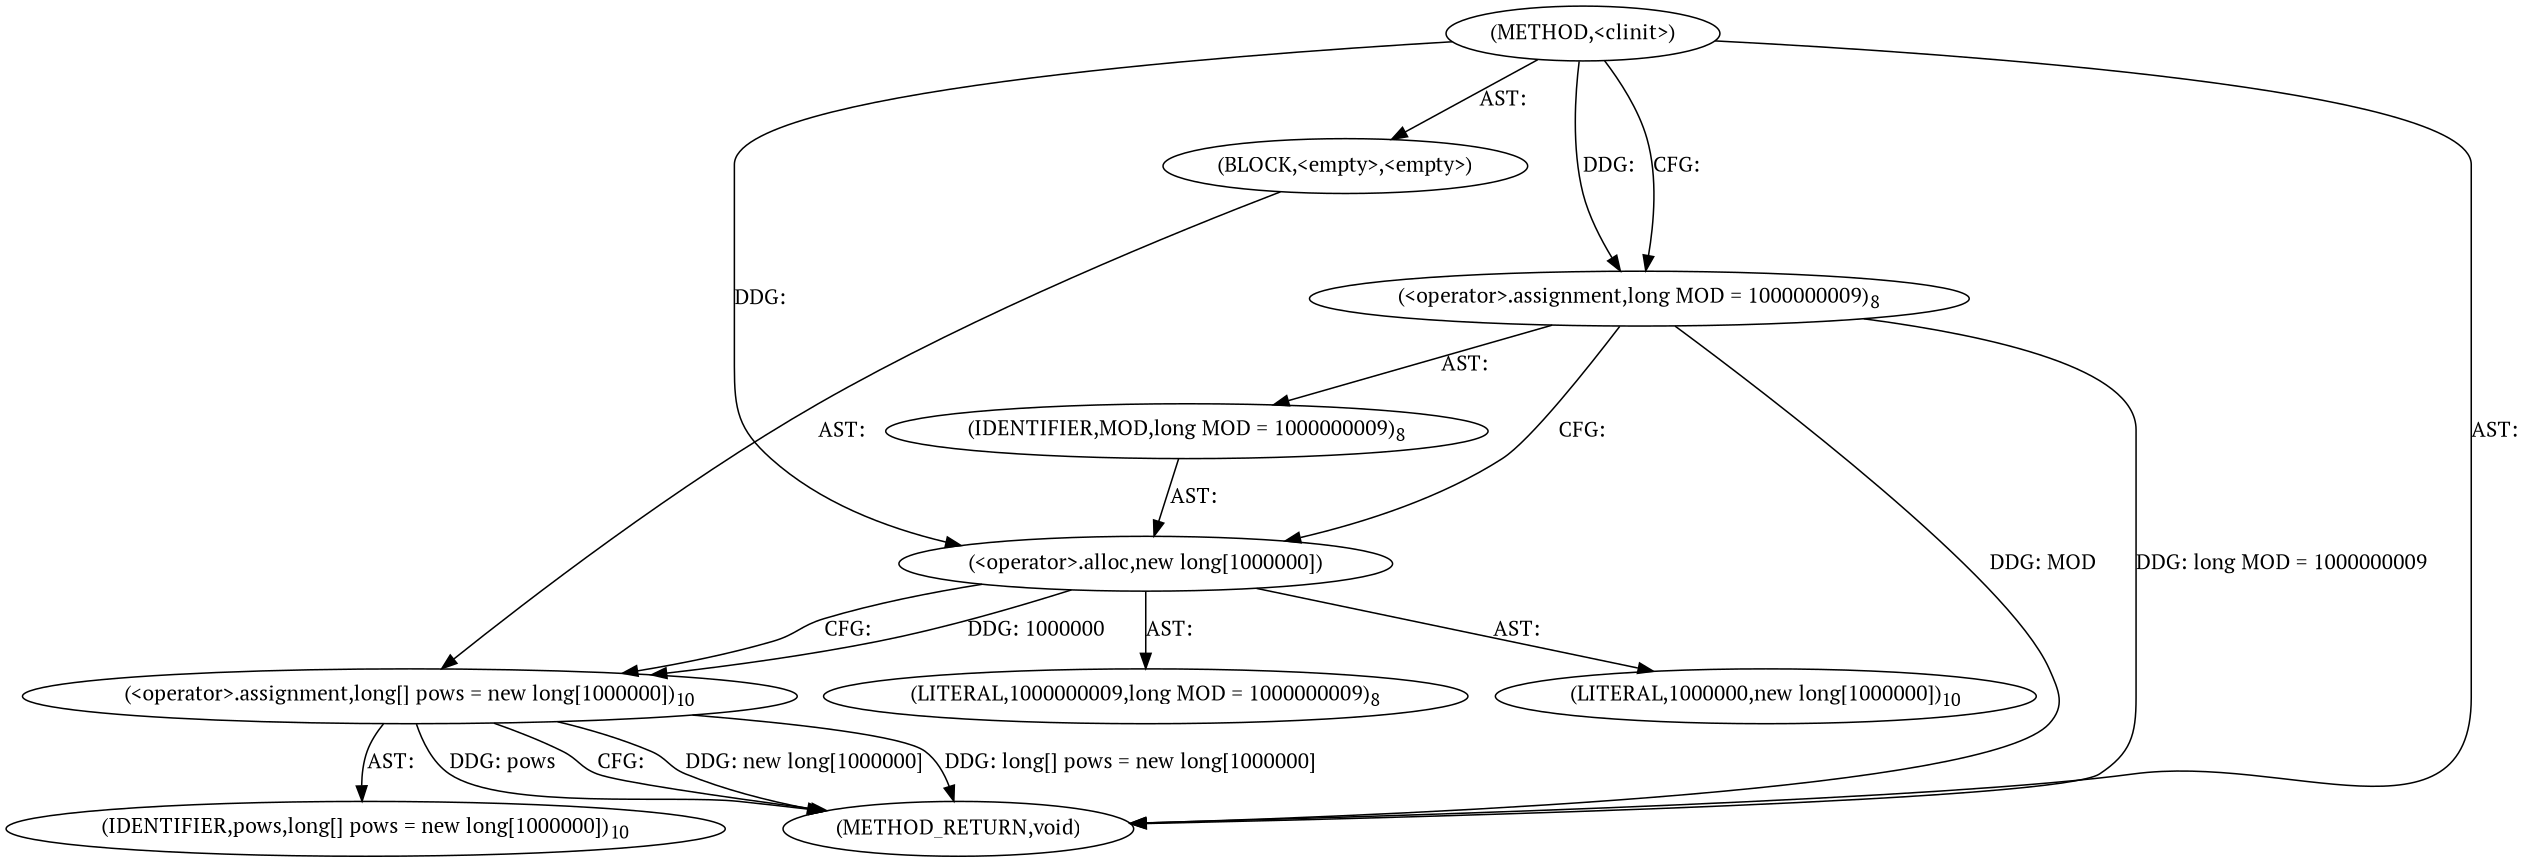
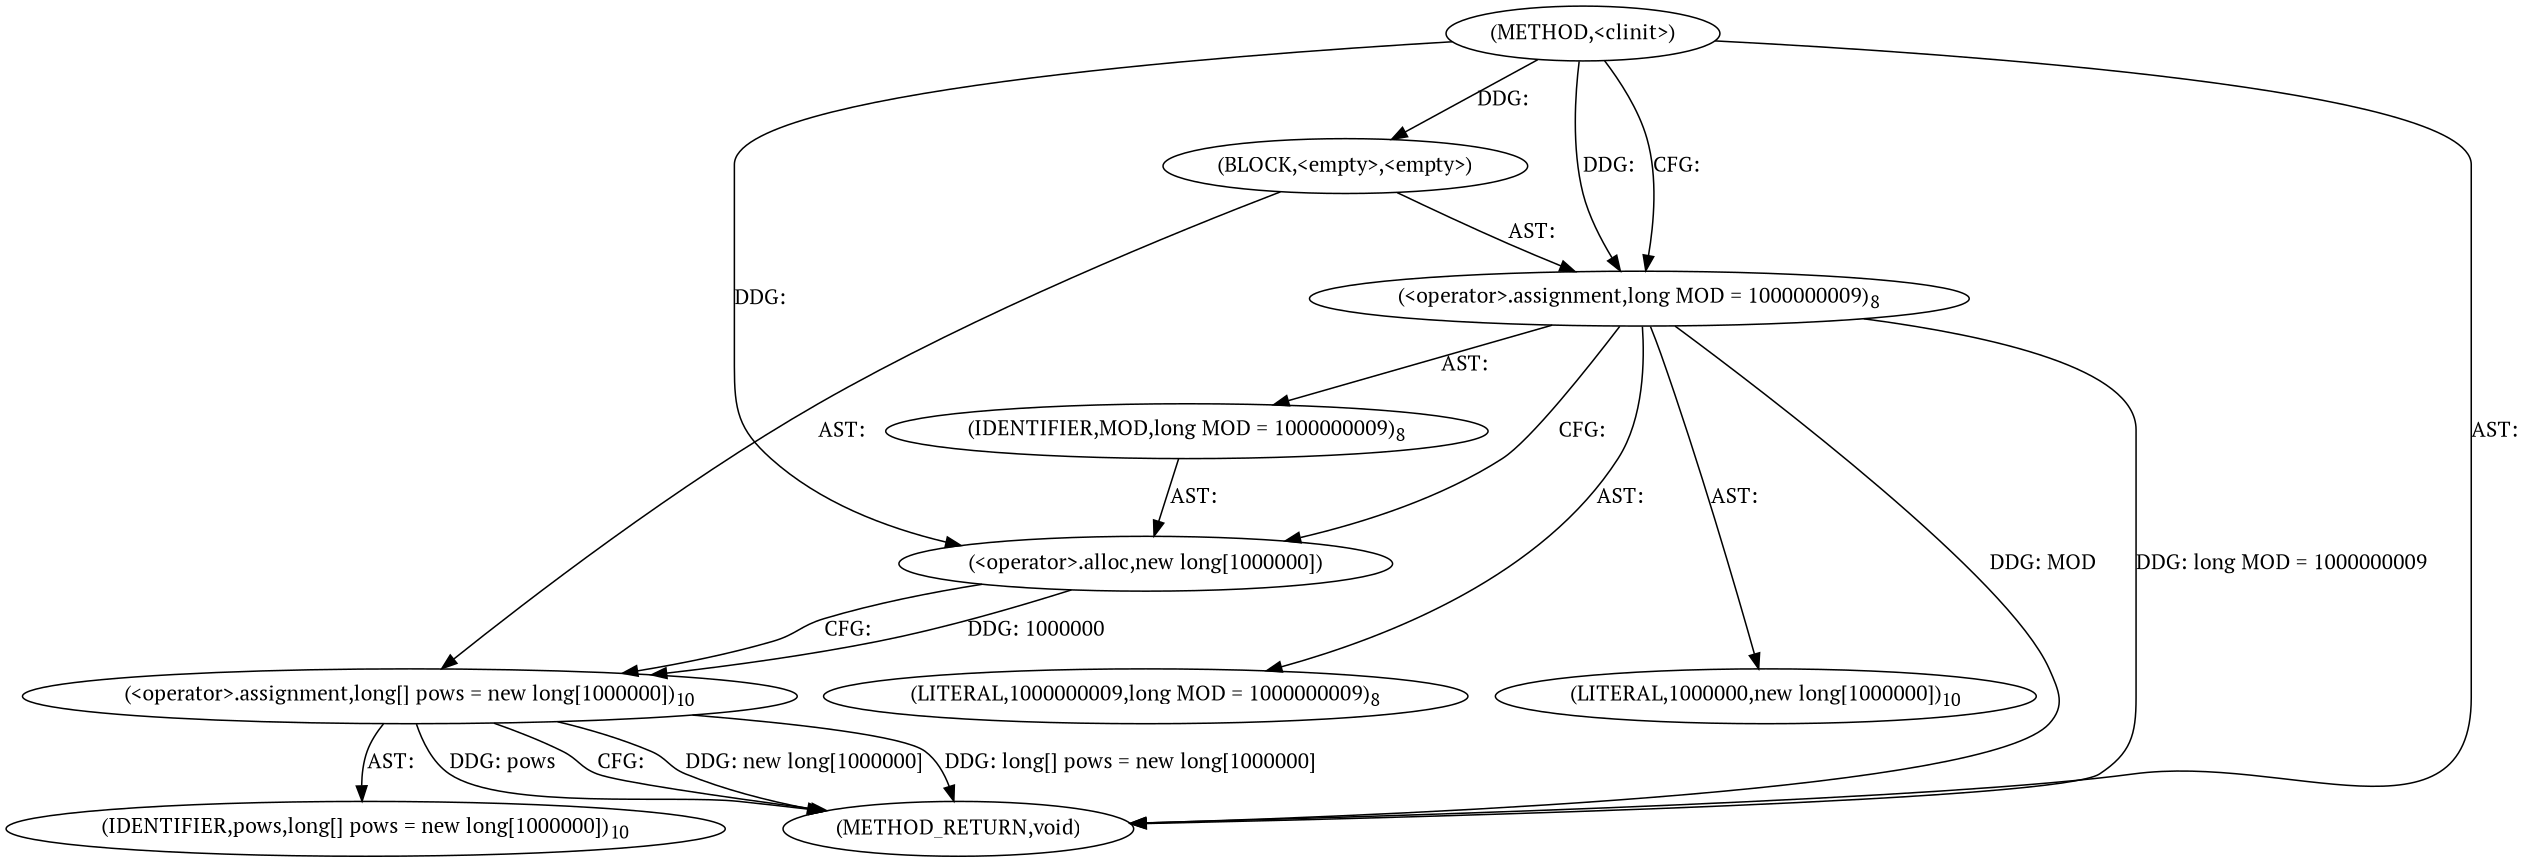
edge "(METHOD,<clinit>)" -> "(BLOCK,<empty>,<empty>)": label "AST: " -> "DDG: "
edge "(BLOCK,<empty>,<empty>)" -> "(<operator>.assignment,long MOD = 1000000009)": added, label "AST:"
edge "(<operator>.alloc,new long[1000000])" -> "(LITERAL,1000000009,long MOD = 1000000009)": now "(<operator>.assignment,long MOD = 1000000009)" -> "(LITERAL,1000000009,long MOD = 1000000009)"
edge "(<operator>.alloc,new long[1000000])" -> "(LITERAL,1000000,new long[1000000])": now "(<operator>.assignment,long MOD = 1000000009)" -> "(LITERAL,1000000,new long[1000000])"
